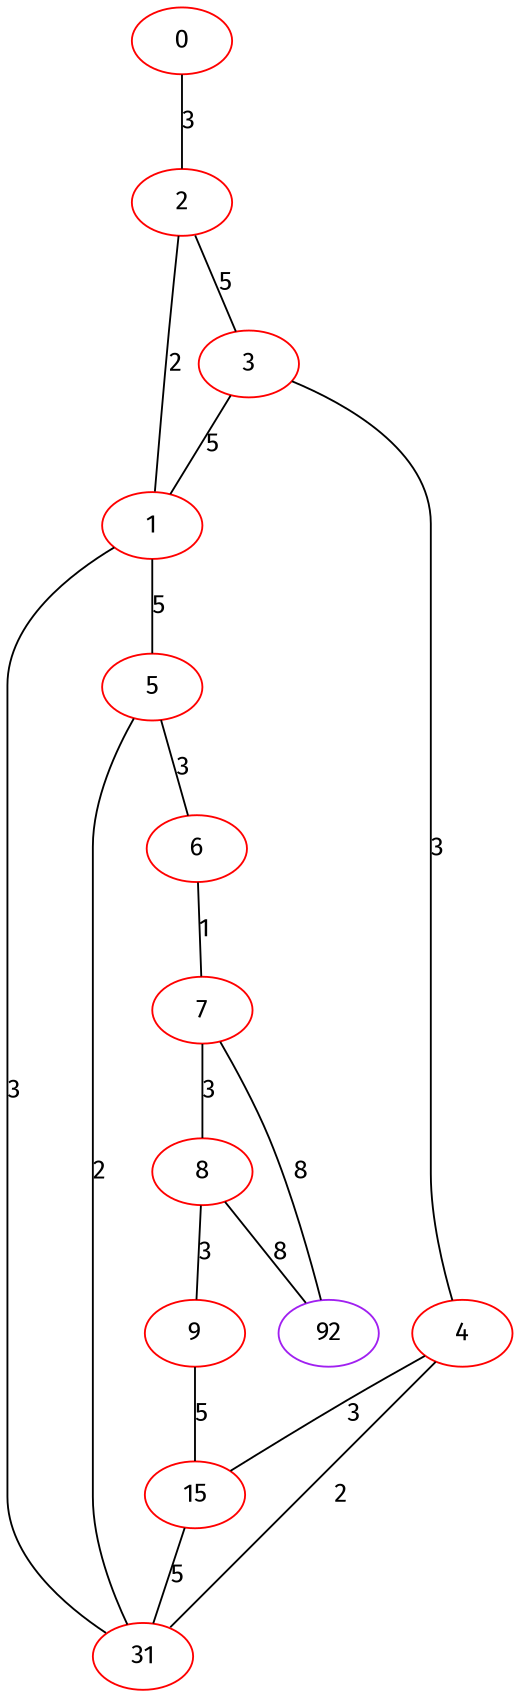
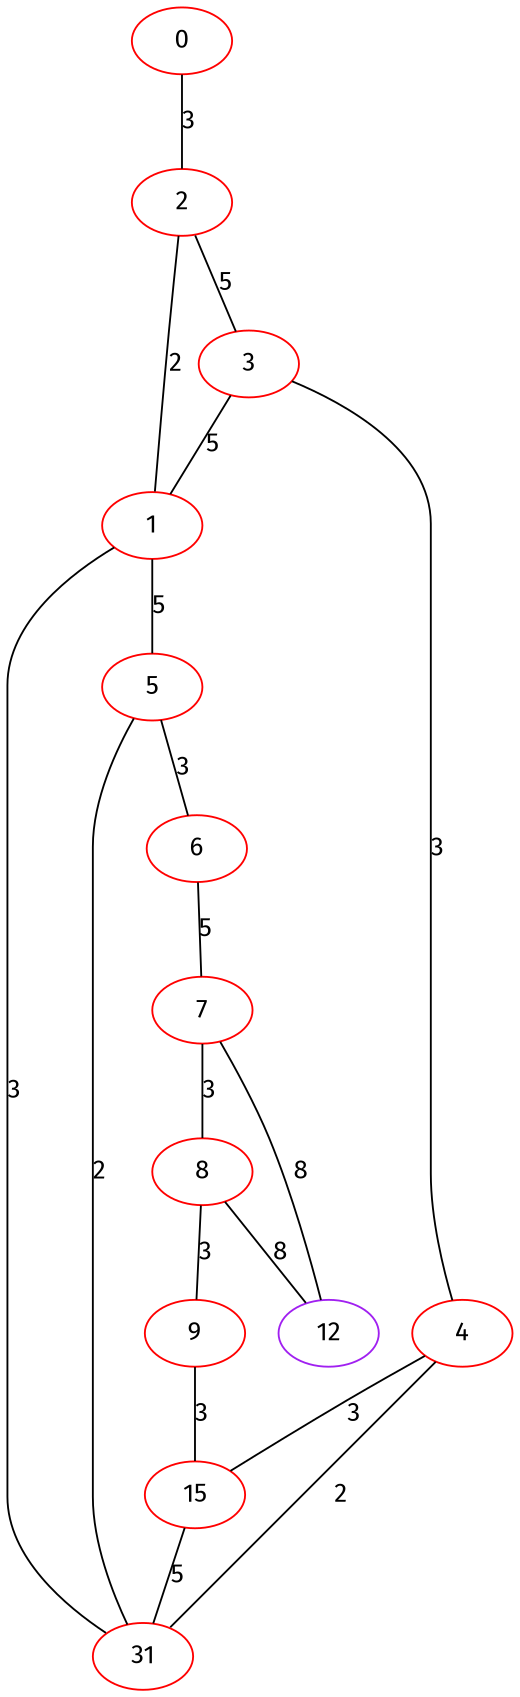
edge "6" -- "7": label "1" -> "5"
node "92": label "92" -> "12"
edge "9" -- "15": label "5" -> "3"
